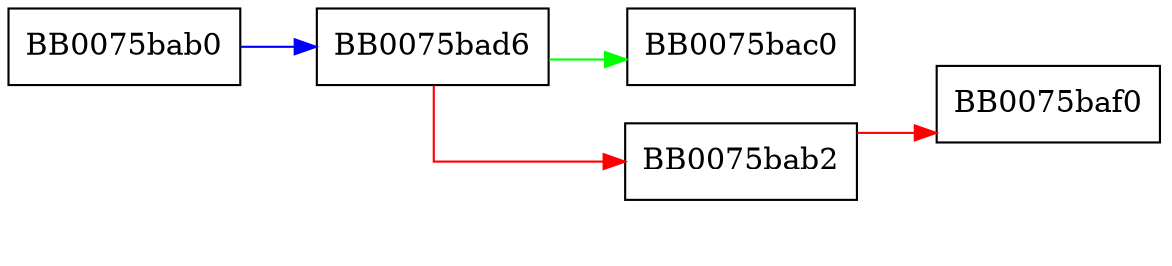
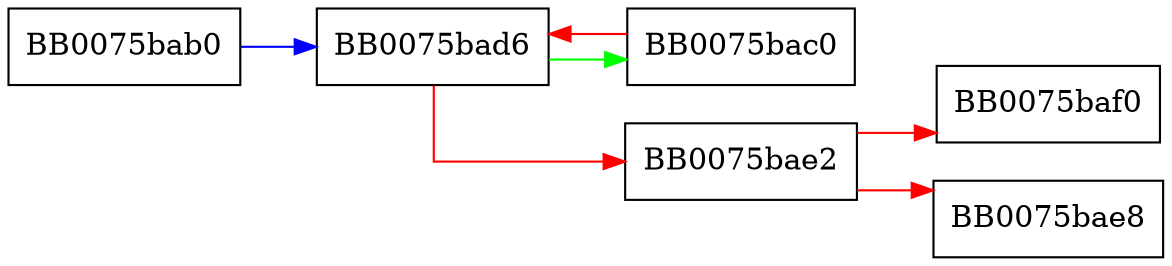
edge "BB0075bac0" -> "BB0075bad6": added
node "BB0075bab2": label "BB0075bab2" -> "BB0075bae2"
node "BB0075bae8": added
